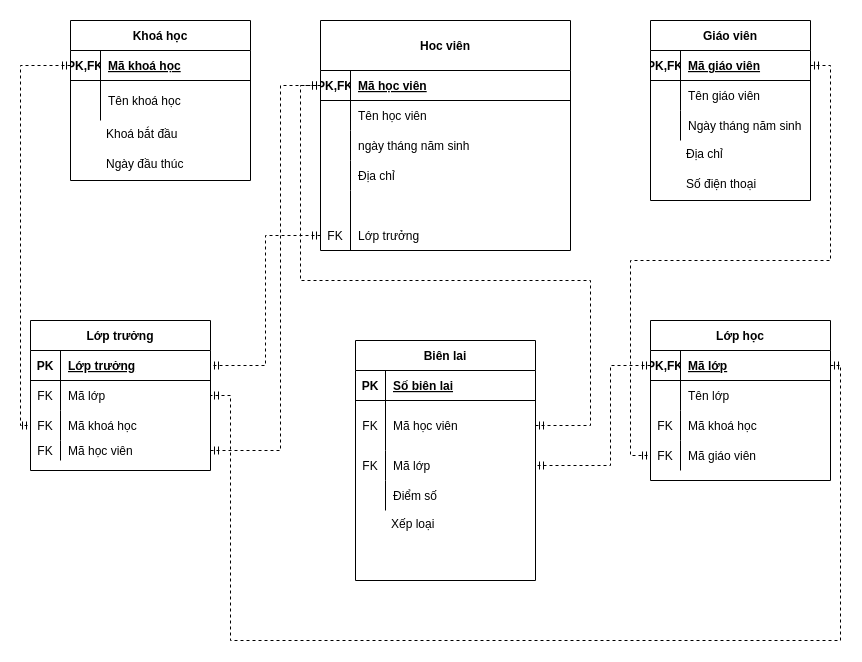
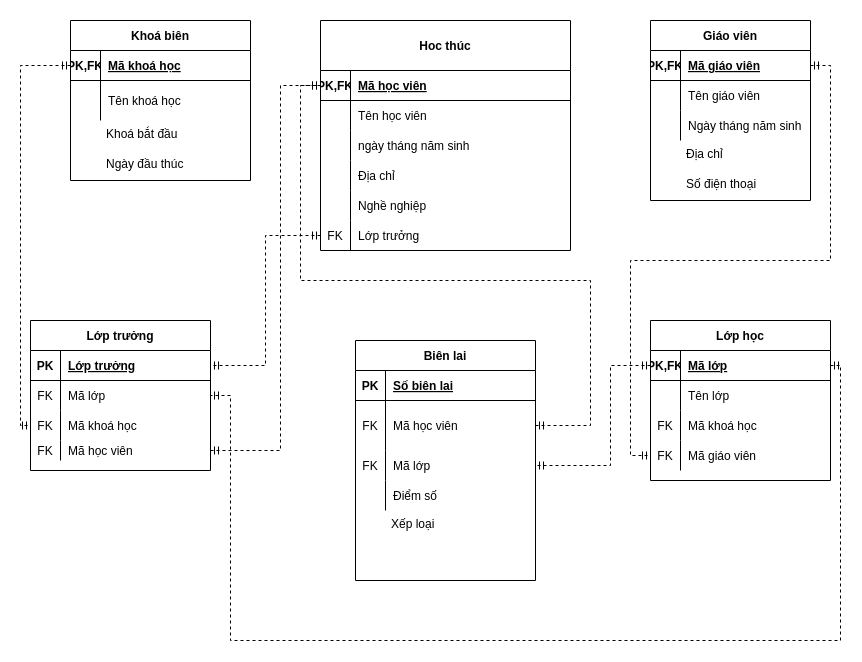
node "Khoá học": label "Khoá học" -> "Khoá biên"
node "Hoc viên": label "Hoc viên" -> "Hoc thúc"
node "Nghề nghiệp": added
